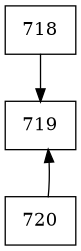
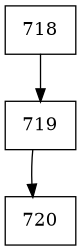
edge "720" -> "719": reversed
